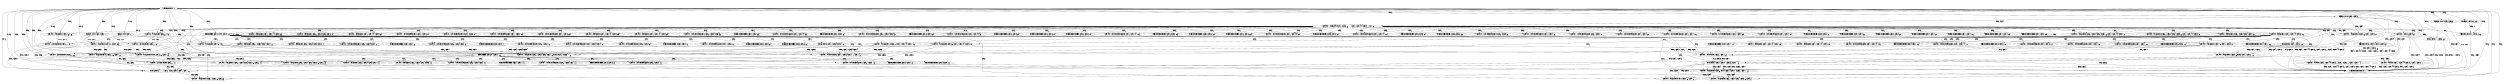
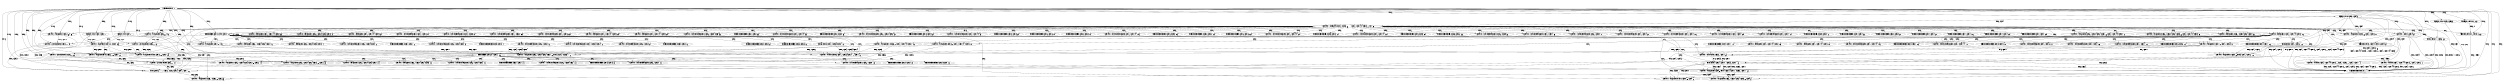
node "(<operator>.indirectFieldAccess,VAR4->VAR23)": removed
edge "(<operator>.assignment,VAR11 = 0)" -> "(<operator>.subtraction,VAR25 - VAR11)": removed, label "DDG: VAR11"
